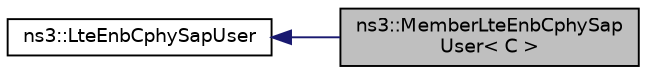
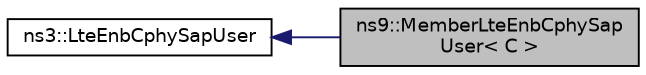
node "ns3::MemberLteEnbCphySap User< C >": label "ns3::MemberLteEnbCphySap User< C >" -> "ns9::MemberLteEnbCphySap User< C >"
